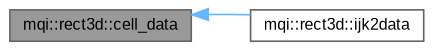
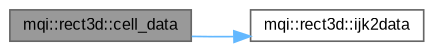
edge "mqi::rect3d::ijk2data" -> "mqi::rect3d::cell_data": reversed
